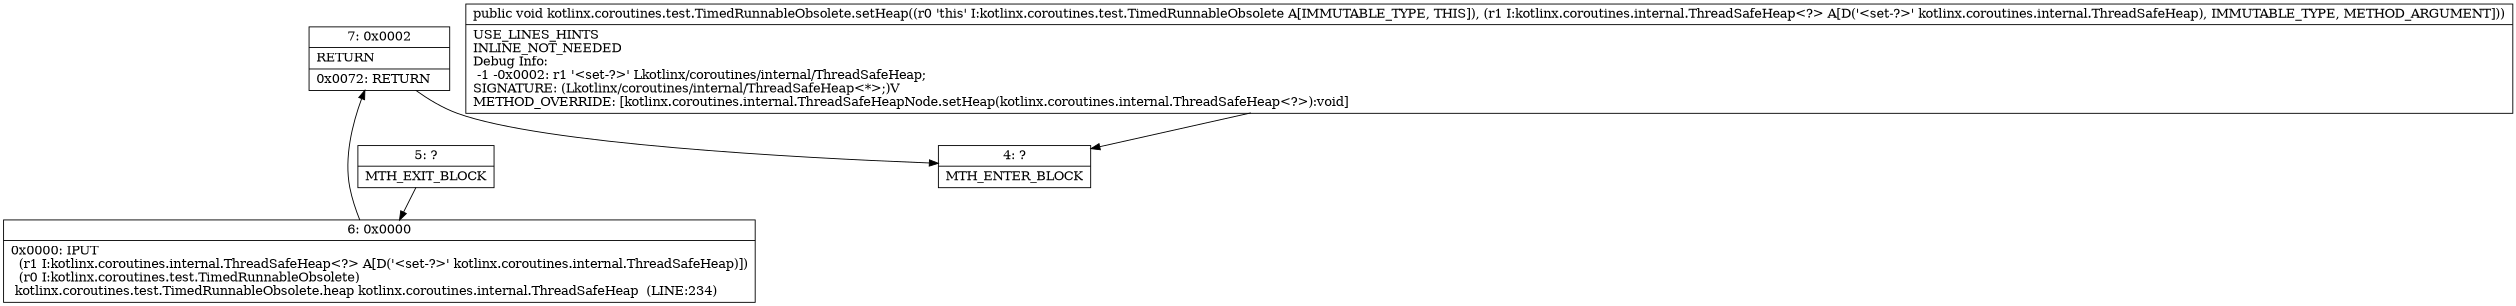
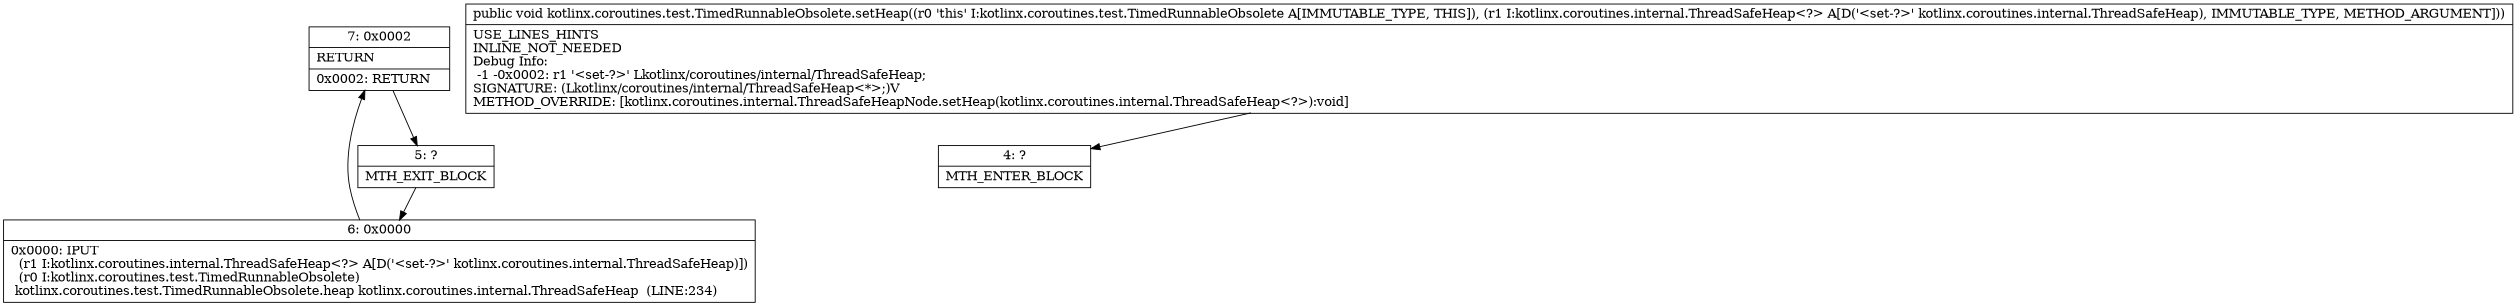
node "7: 0x0002": text "0x0072: RETURN" -> "0x0002: RETURN"
edge "7: 0x0002" -> "4: ?": now "7: 0x0002" -> "5: ?"
